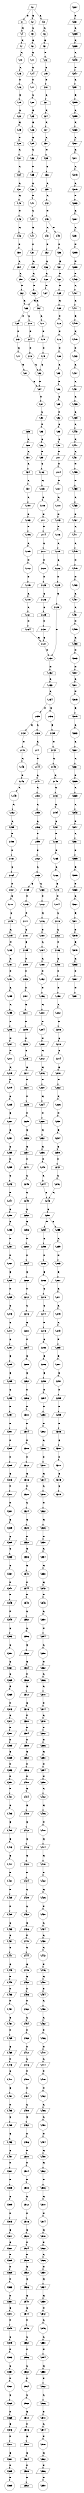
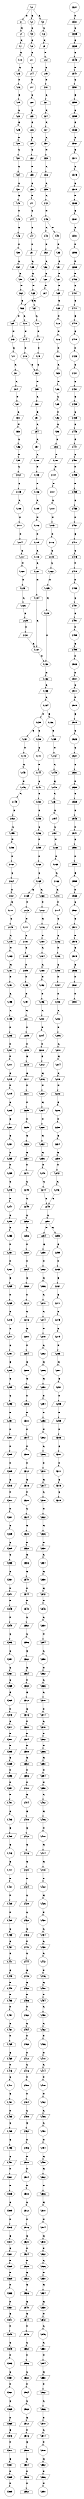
edge "S82" -> "S84": now "S82" -> "S85"
